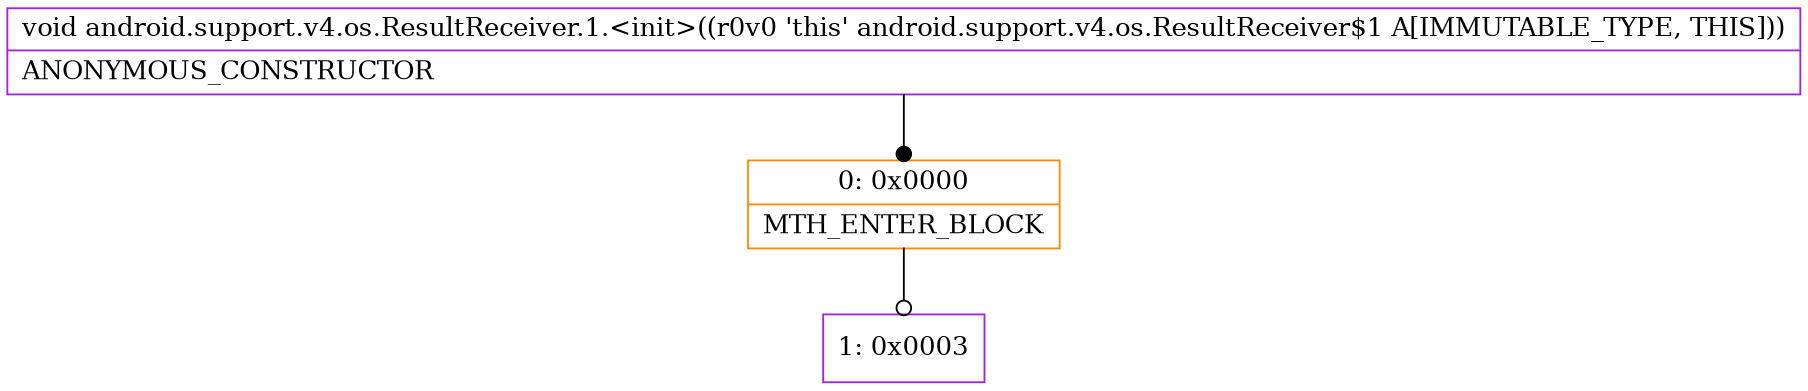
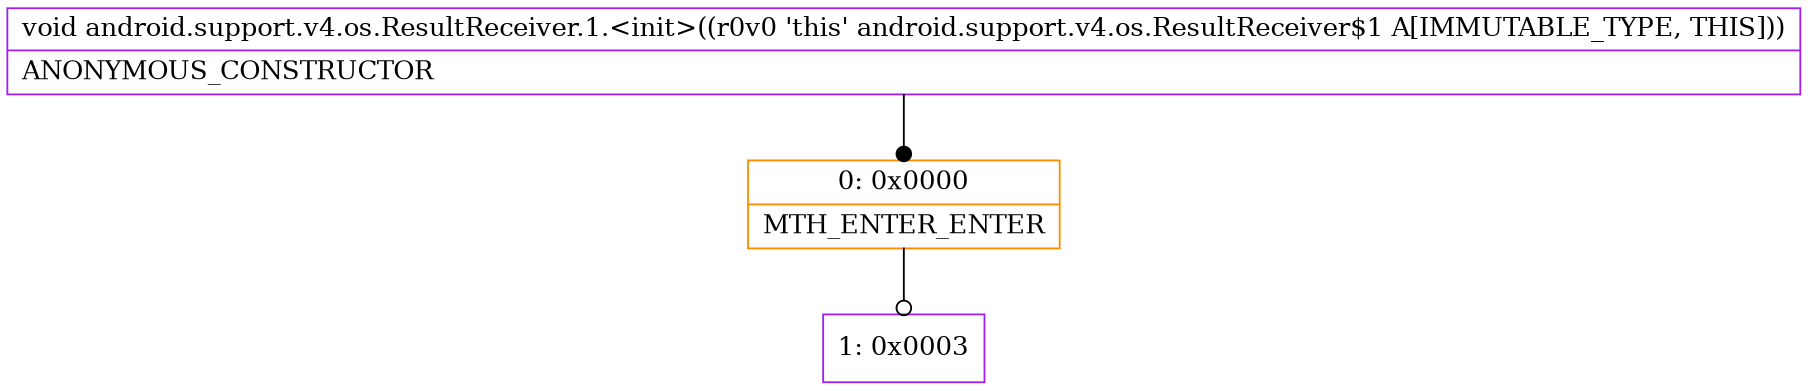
node "0: 0x0000": text "MTH_ENTER_BLOCK" -> "MTH_ENTER_ENTER"
